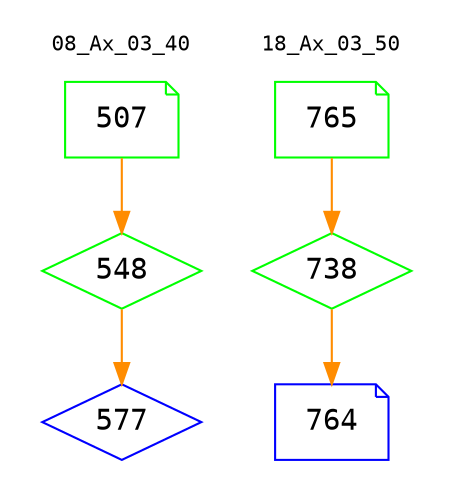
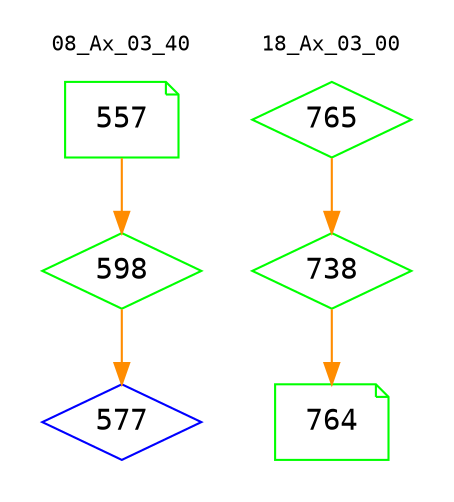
cluster "18_Ax_03_50": label "18_Ax_03_50" -> "18_Ax_03_00"
node "507": label "507" -> "557"
node "765": shape note -> diamond
node "548": label "548" -> "598"
node "764": color blue -> green
